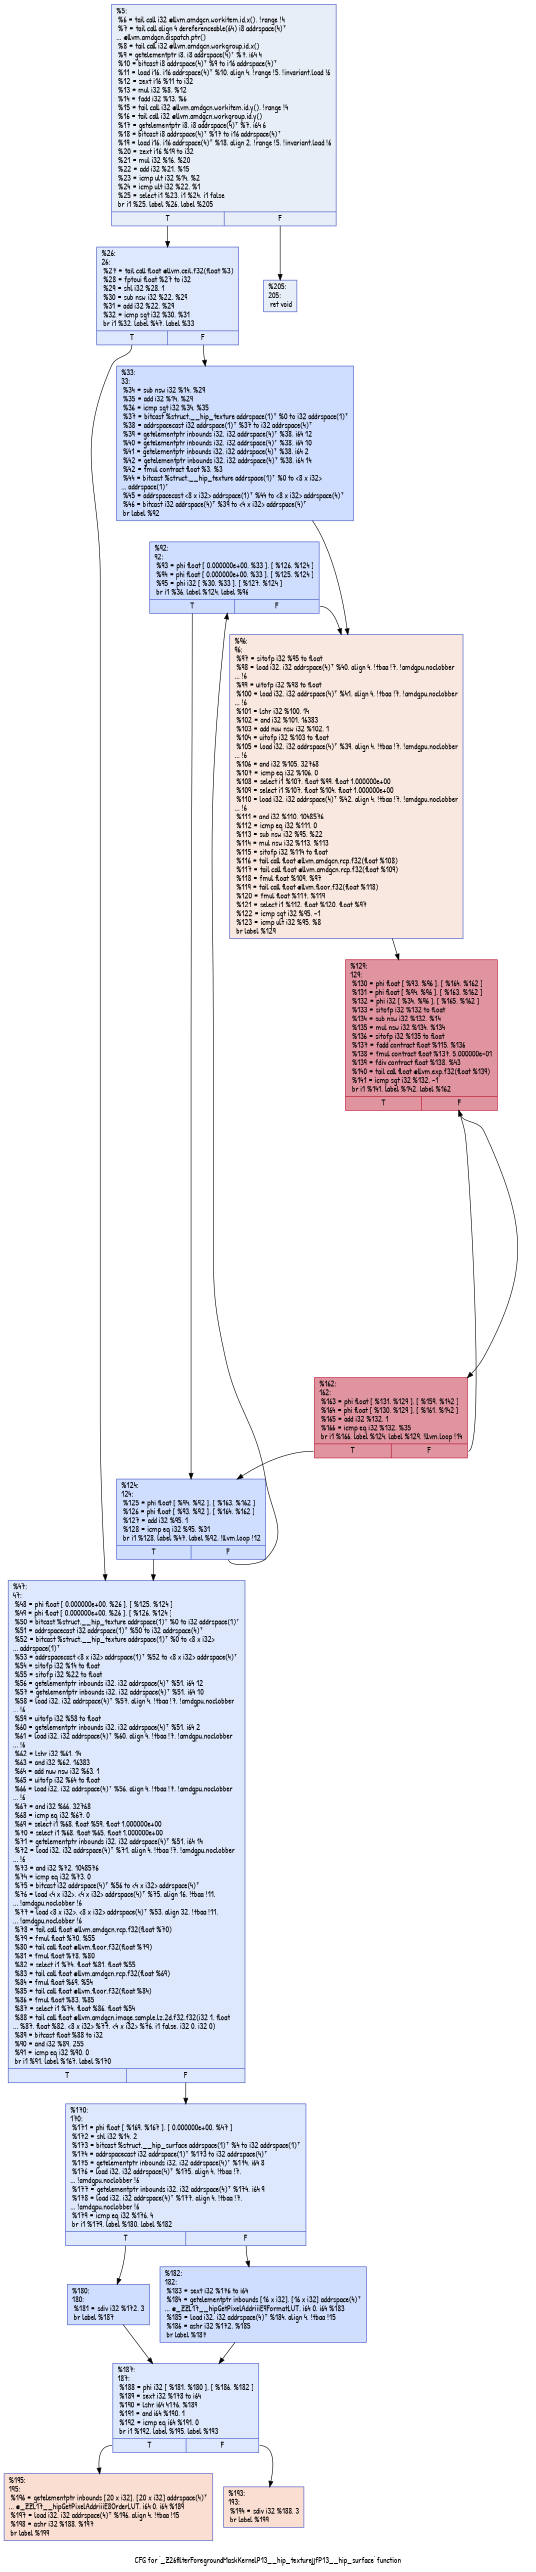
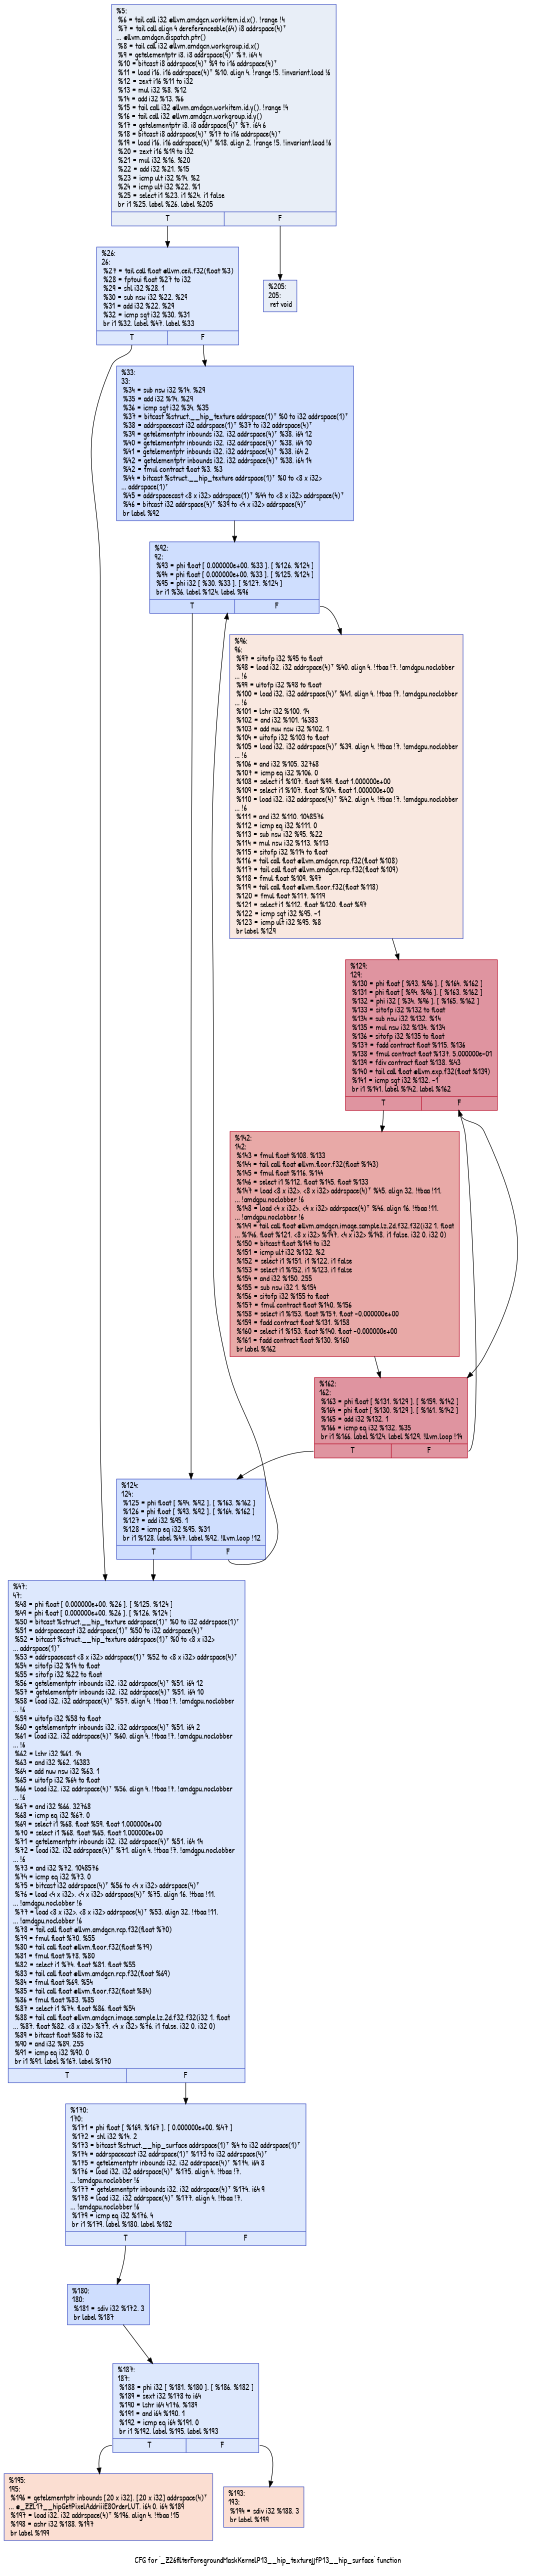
node "%5:": text "%14 = fadd i32 %13, %6" -> "%14 = add i32 %13, %6"
edge "%33:" -> "%96:": now "%33:" -> "%92:"
node "%142:": added
node "%182:": removed
